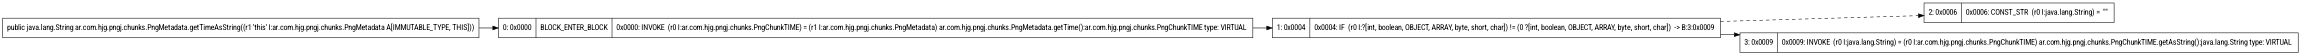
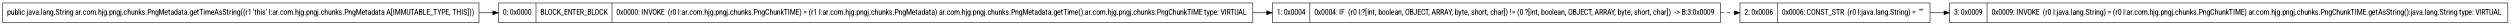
edge "1: 0x0004" -> "3: 0x0009": now "2: 0x0006" -> "3: 0x0009"
